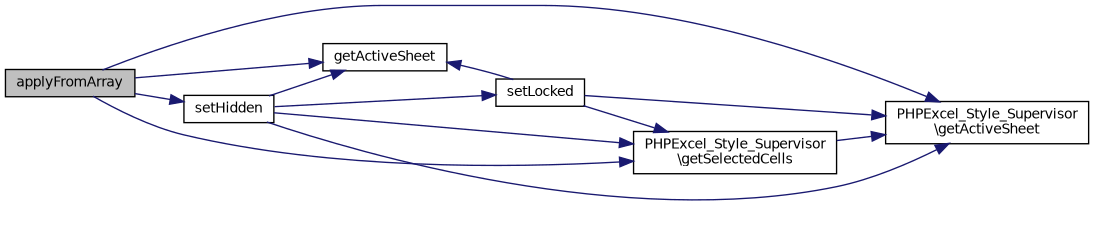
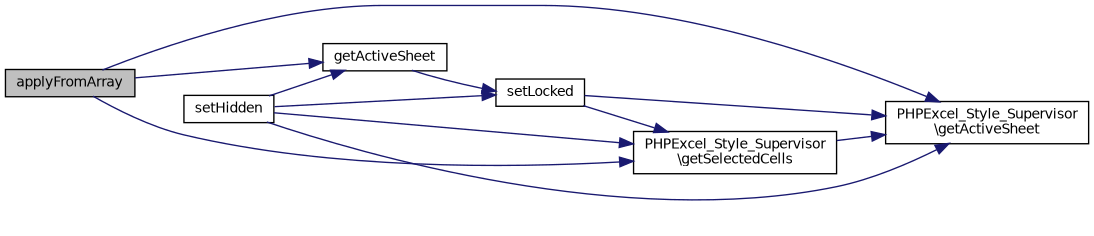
edge "setLocked" -> "getActiveSheet": reversed
edge "applyFromArray" -> "setHidden": removed
